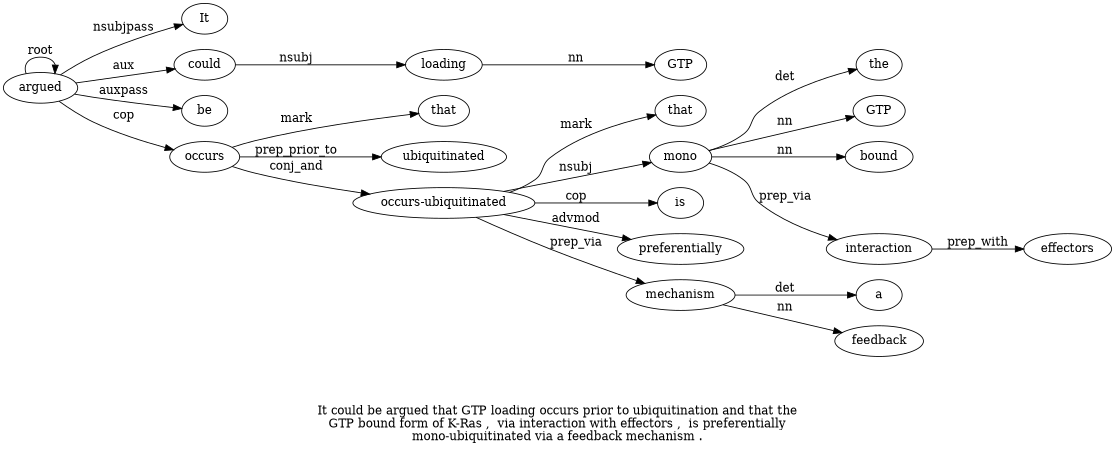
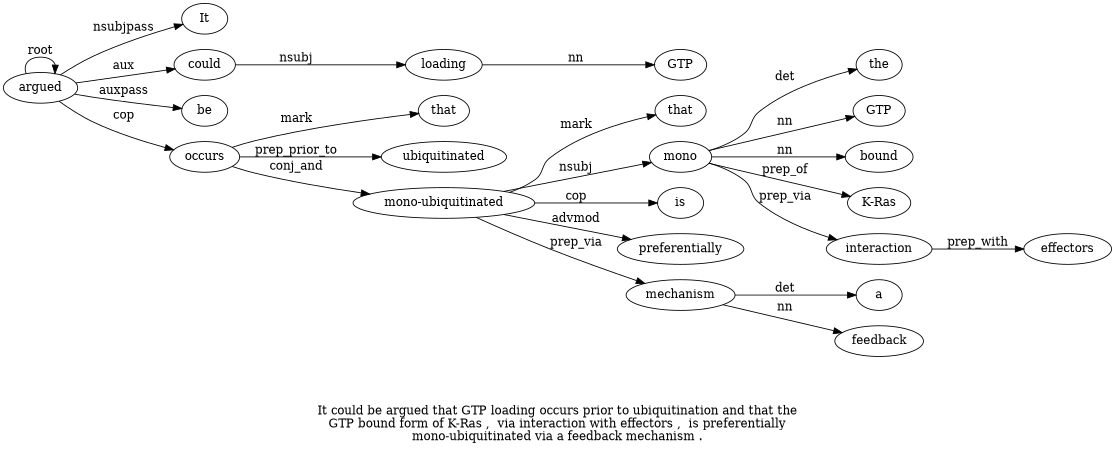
node "occurs-ubiquitinated": label "occurs-ubiquitinated" -> "mono-ubiquitinated"
node "K-Ras": added
